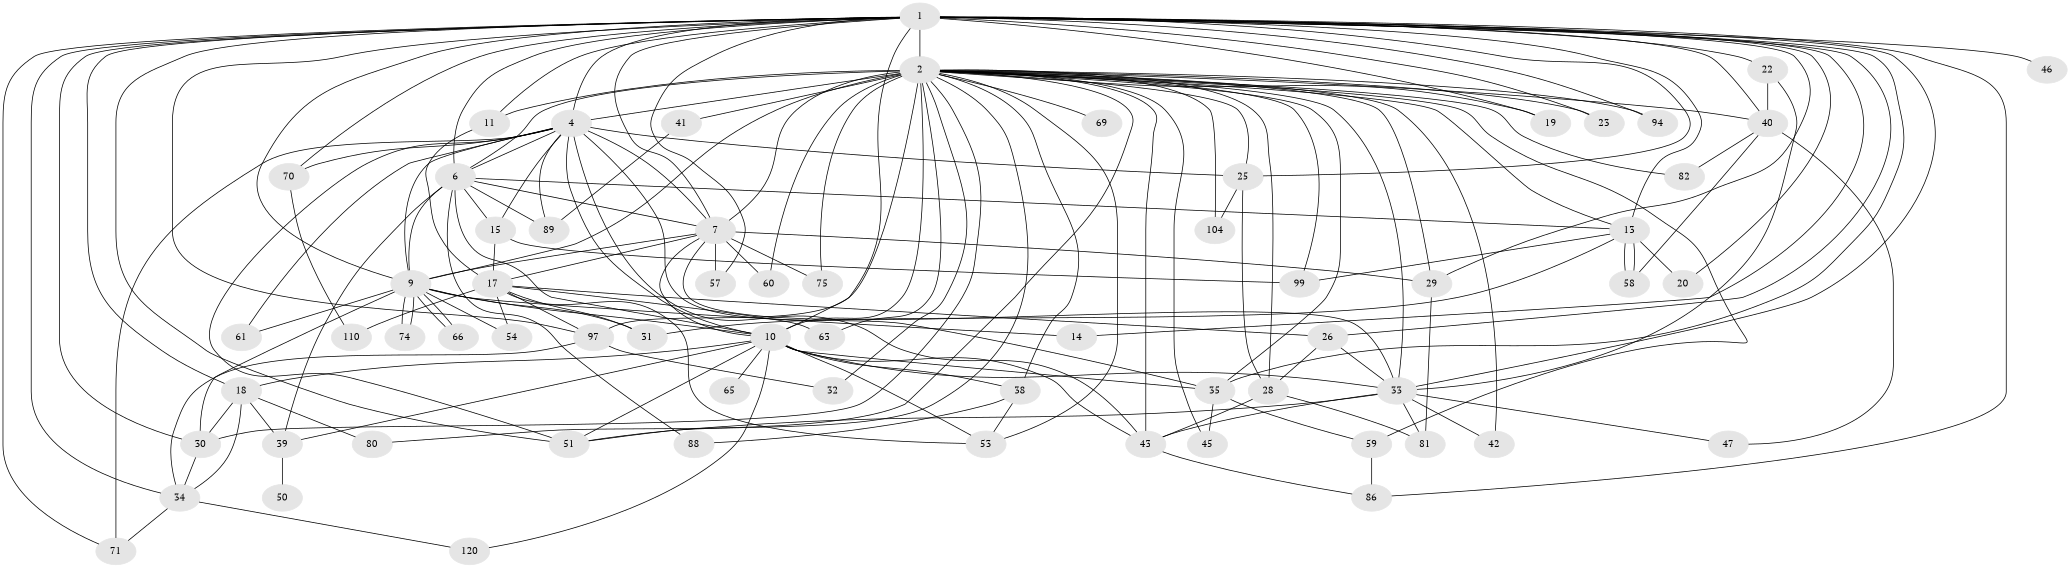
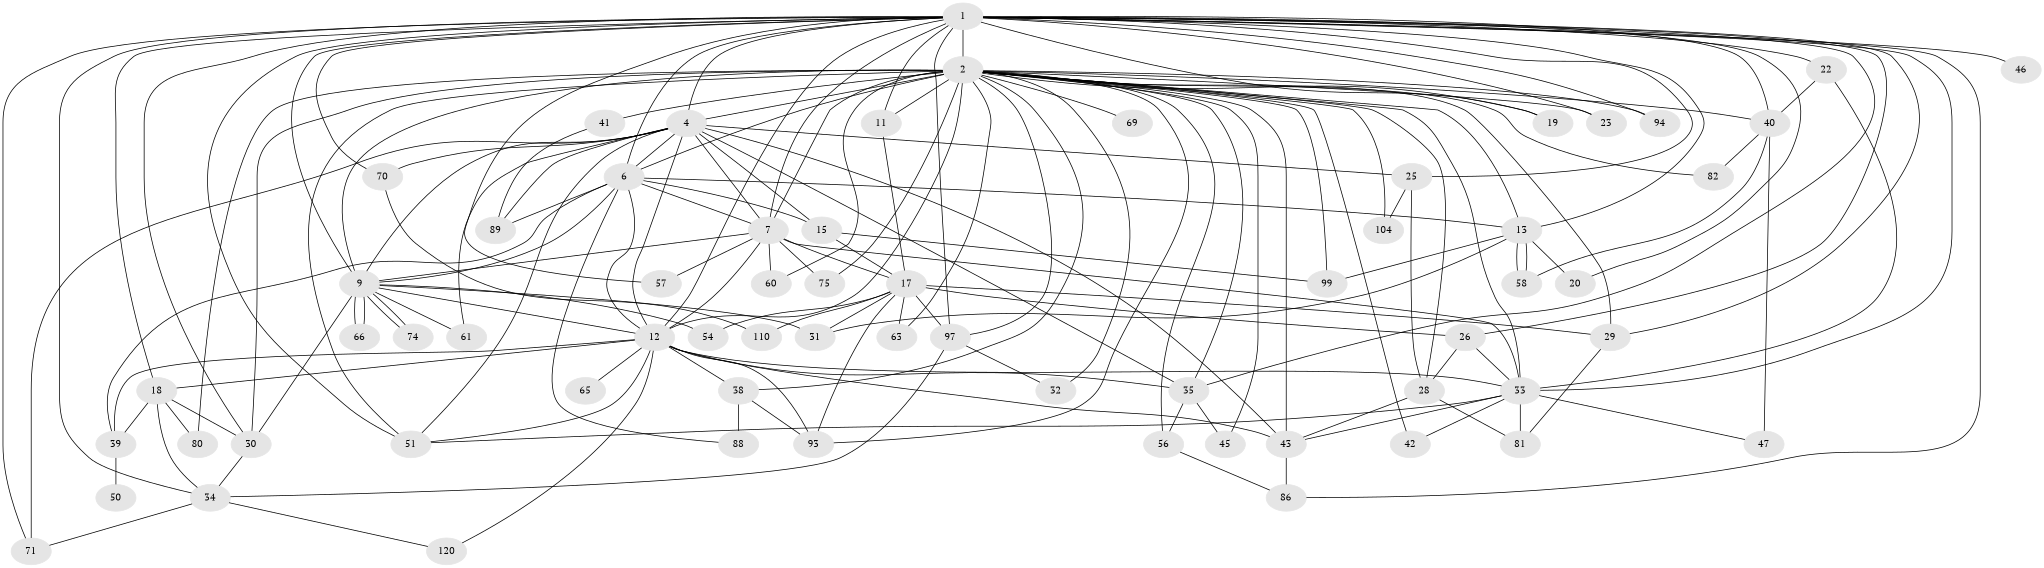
edge "2" -- "25": removed
edge "7" -- "29": now "17" -- "29"
node "10": label "10" -> "12"
node "14": removed
node "53": label "53" -> "93"
node "59": label "59" -> "56"
